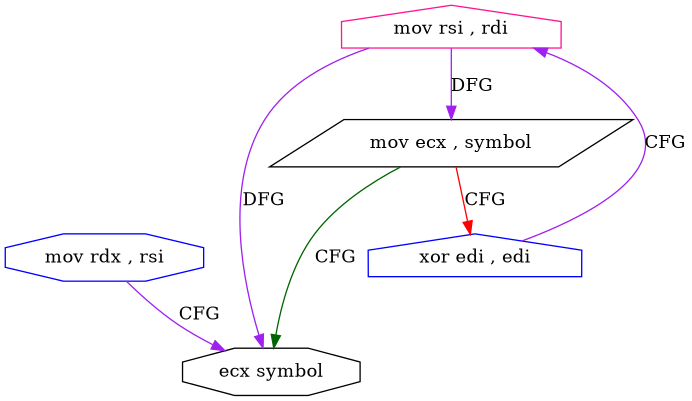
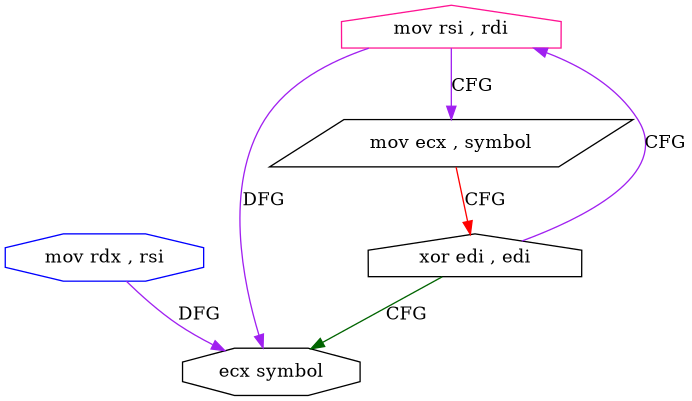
edge "mov rsi , rdi" -> "mov ecx , symbol": label "DFG" -> "CFG"
edge "mov ecx , symbol" -> "ecx symbol": now "xor edi , edi" -> "ecx symbol"
node "xor edi , edi": color blue -> black
edge "mov rdx , rsi" -> "ecx symbol": label "CFG" -> "DFG"
